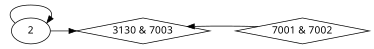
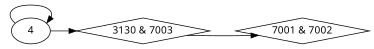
edge "7001 & 7002" -> "3130 & 7003": reversed
node "2": label "2" -> "4"
